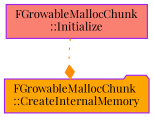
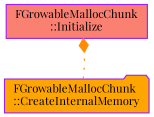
edge "FGrowableMallocChunk ::Initialize" -> "FGrowableMallocChunk ::CreateInternalMemory": reversed
